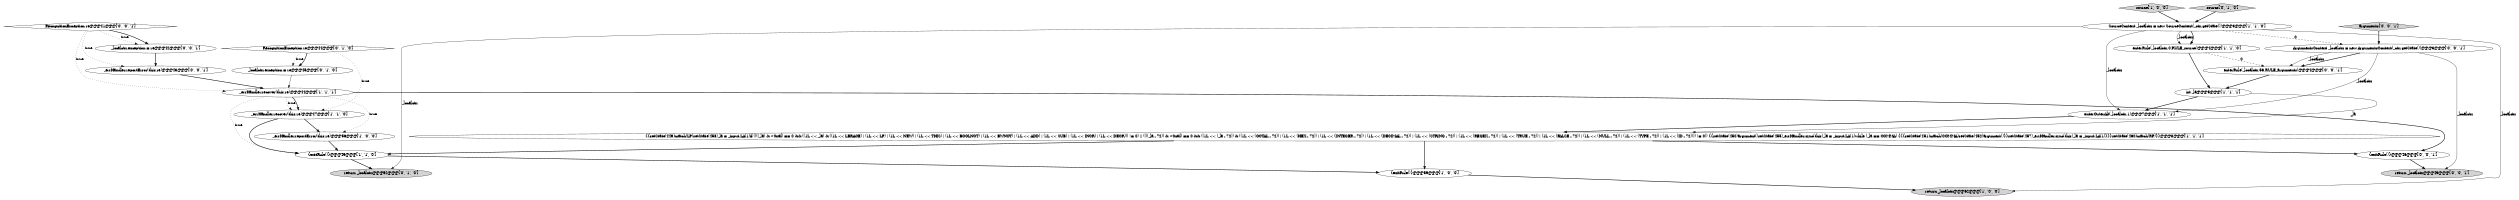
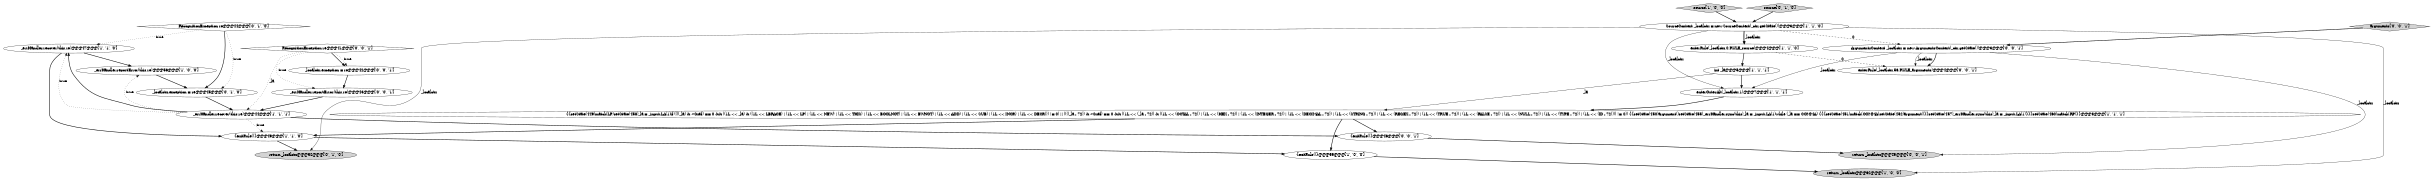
edge "RecognitionException re@@@41@@@['0', '0', '1']" -> "_errHandler.recover(this,re)@@@44@@@['1', '1', '1']": label "true" -> "_la"
edge "_localctx.exception = re@@@45@@@['0', '1', '0']" -> "_errHandler.recover(this,re)@@@44@@@['1', '1', '1']": style solid -> bold
edge "enterRule(_localctx,56,RULE_arguments)@@@4@@@['0', '0', '1']" -> "int _la@@@5@@@['1', '1', '1']": removed
edge "_errHandler.reportError(this,re)@@@56@@@['1', '0', '0']" -> "{exitRule()}@@@49@@@['1', '1', '0']": now "_errHandler.reportError(this,re)@@@56@@@['1', '0', '0']" -> "_localctx.exception = re@@@45@@@['0', '1', '0']"
